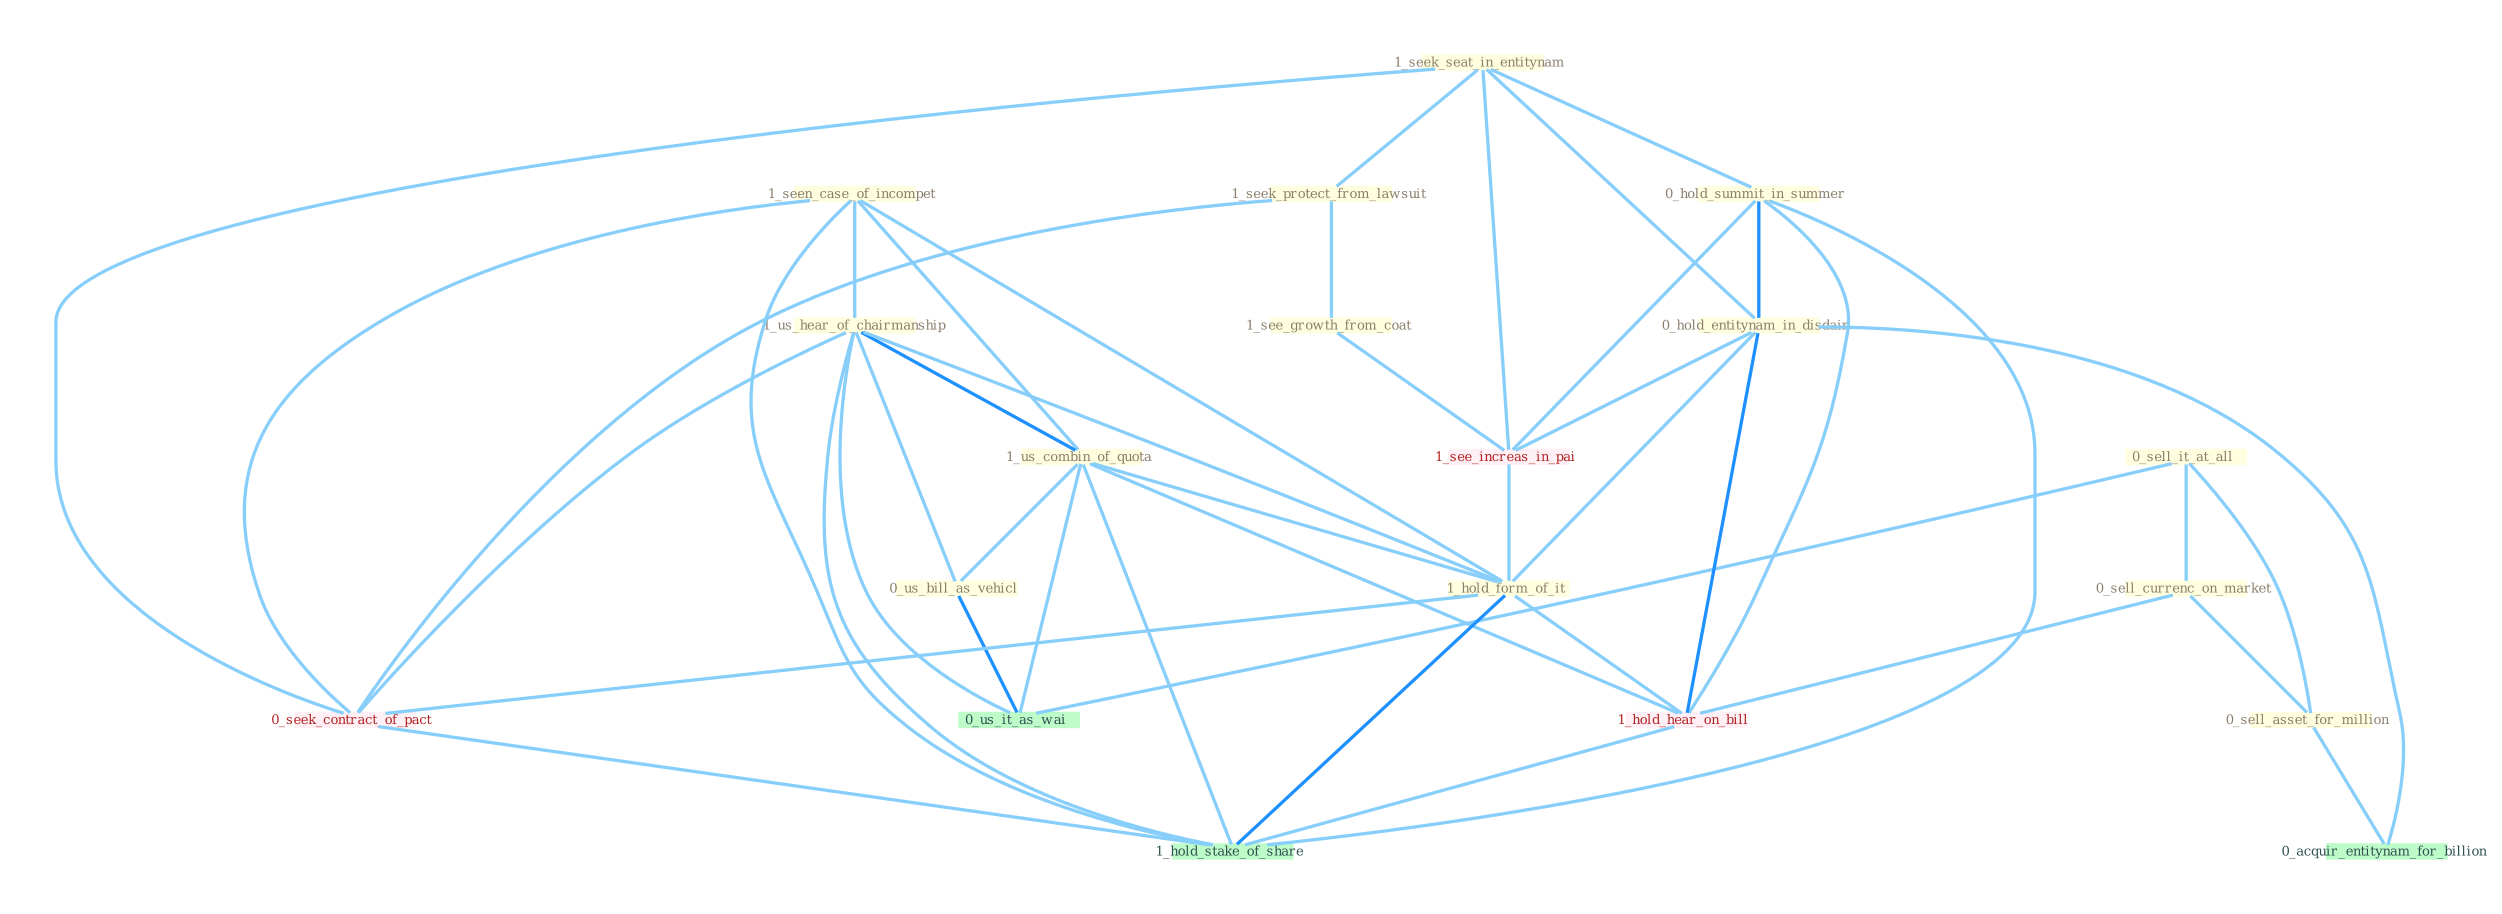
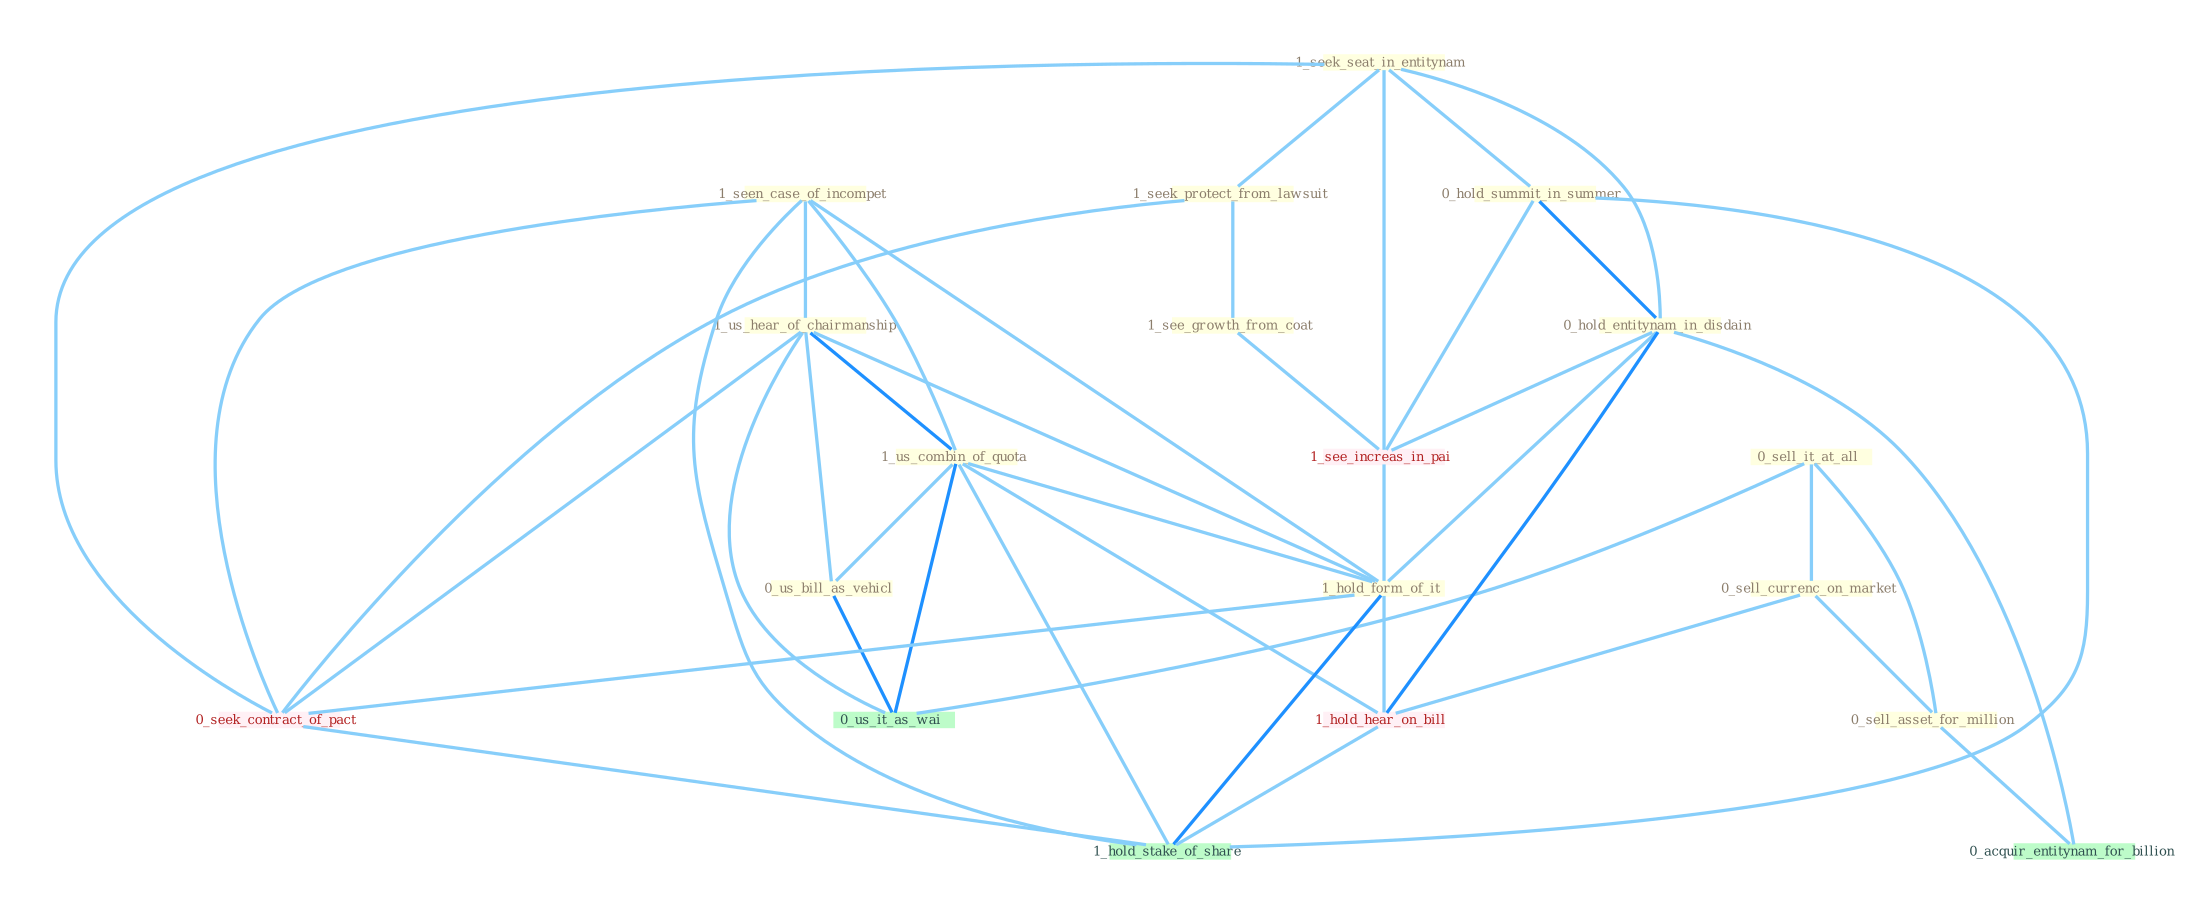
edge "0_hold_summit_in_summer" -- "1_hold_hear_on_bill": removed
edge "1_us_hear_of_chairmanship" -- "1_hold_stake_of_share": removed
edge "1_us_combin_of_quota" -- "0_us_it_as_wai": color #87cefa -> #1e90ff
